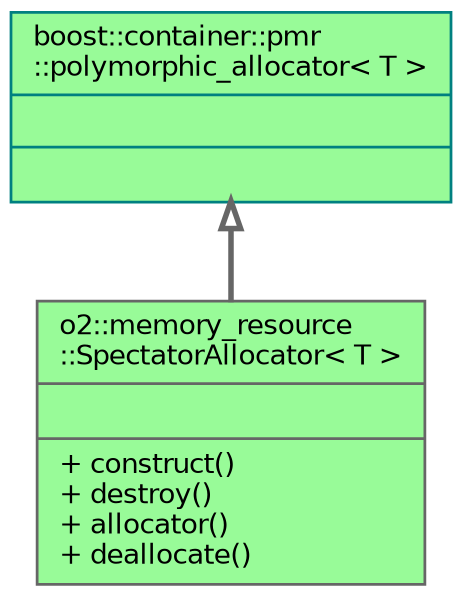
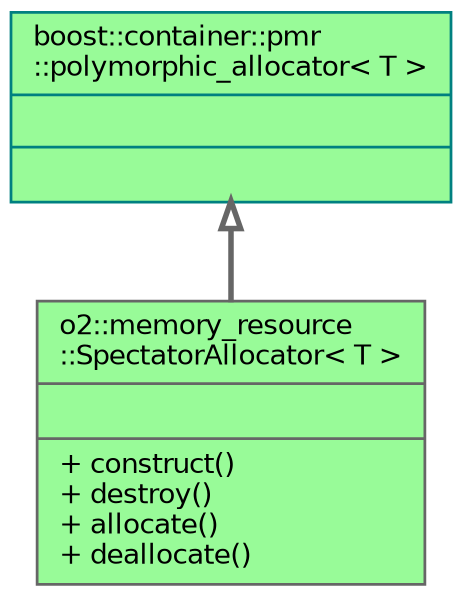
node "o2::memory_resource": text "+ allocator()" -> "+ allocate()"
